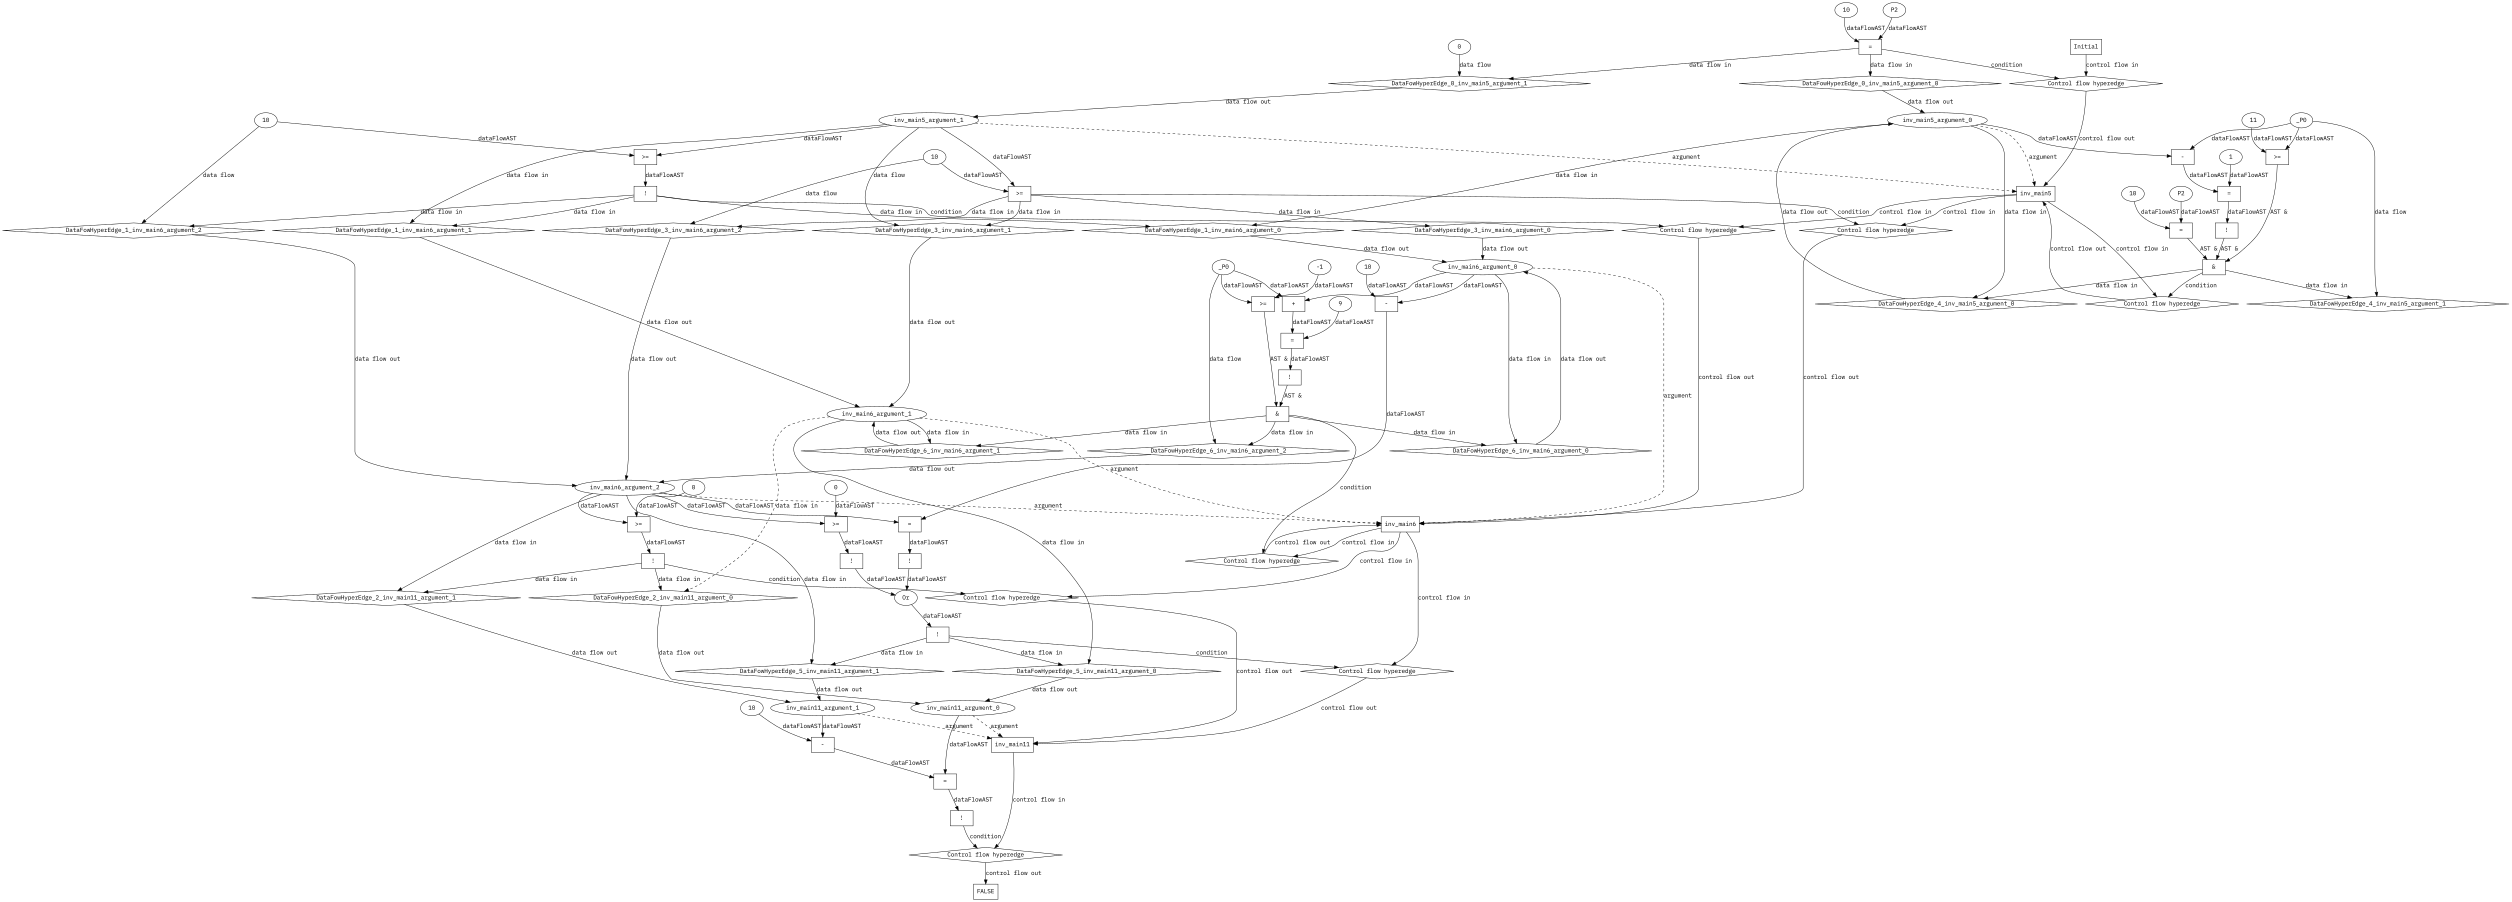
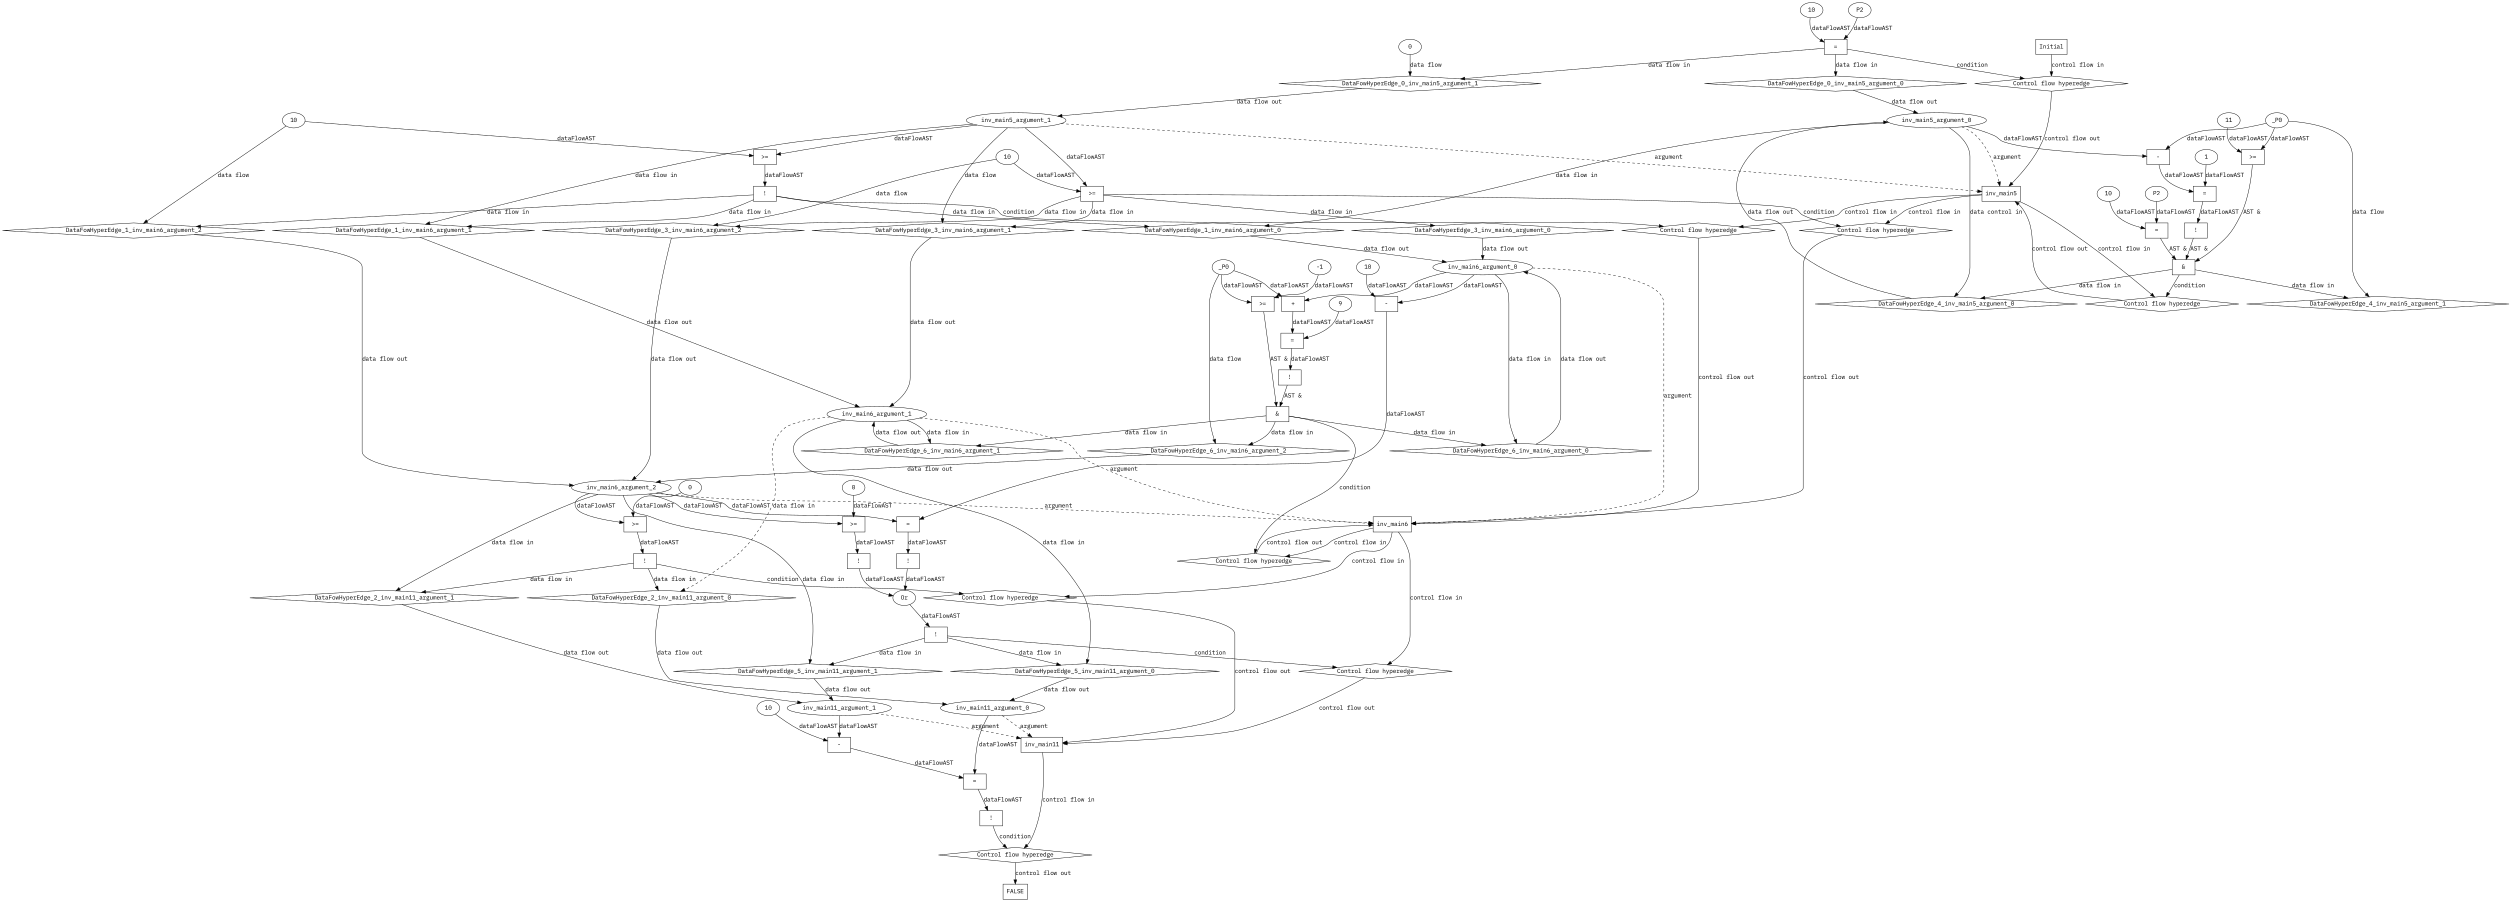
edge "inv_main5_argument_0" -> "DataFowHyperEdge_4_inv_main5_argument_0": label "data flow in" -> "data control in"
